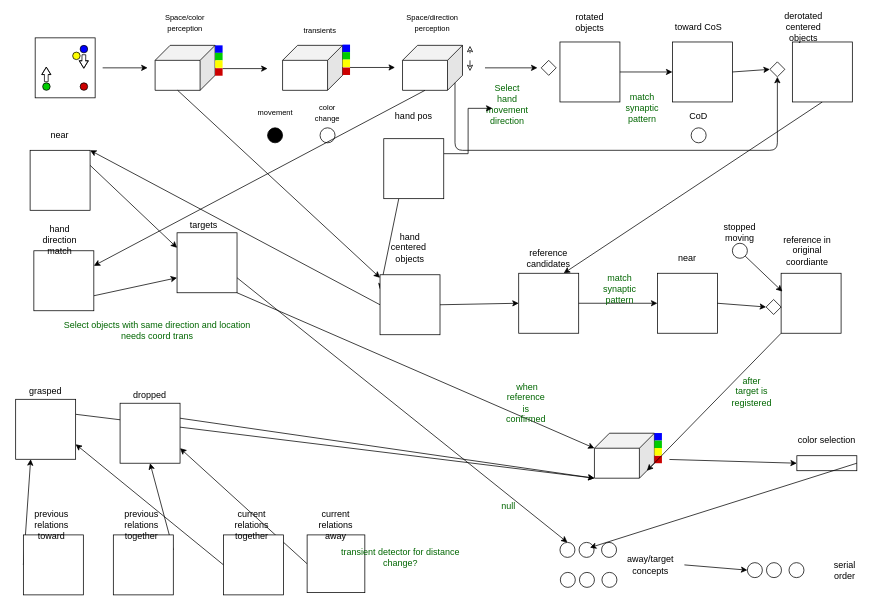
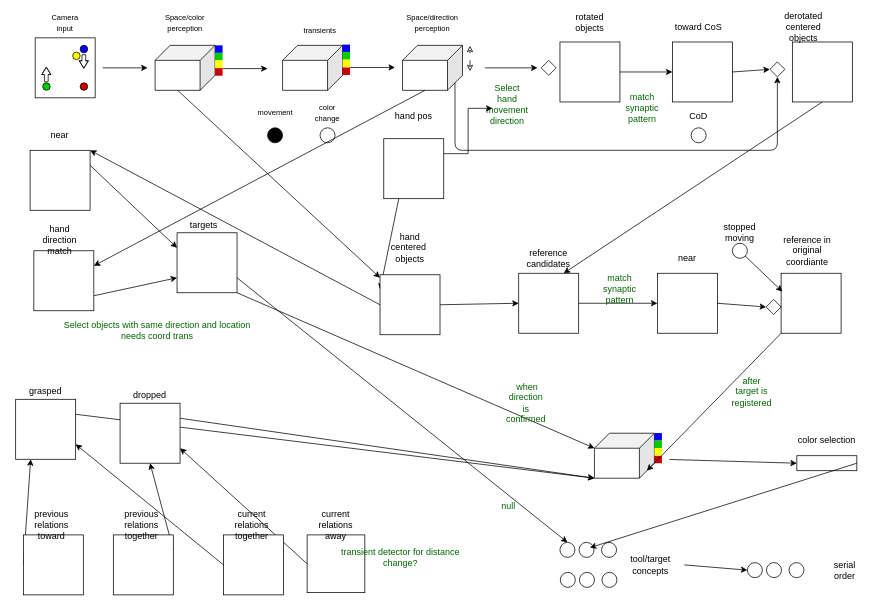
node "Camera input": added
node "when reference is confirmed": label "when reference is confirmed" -> "when direction is confirmed"
node "away/target concepts": label "away/target concepts" -> "tool/target concepts"
